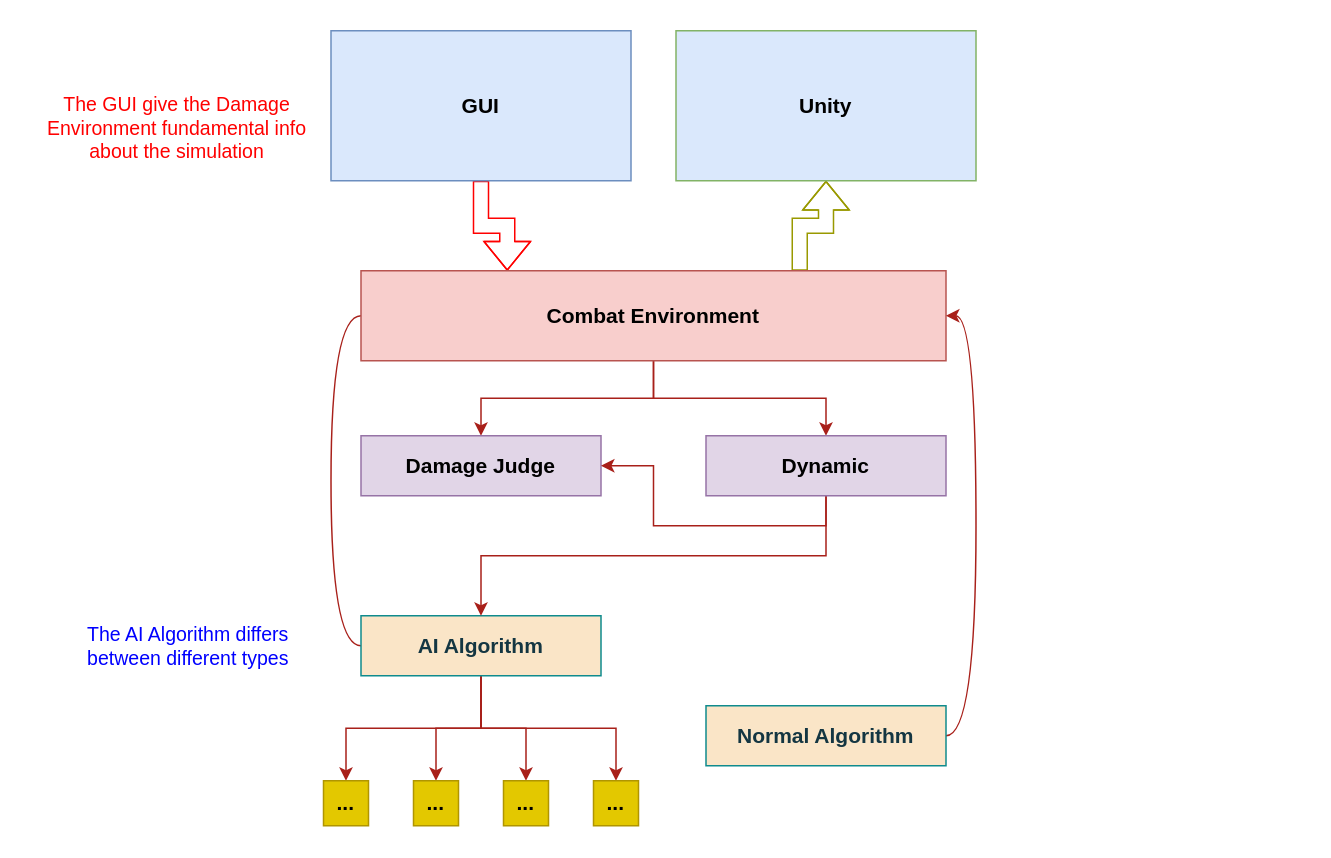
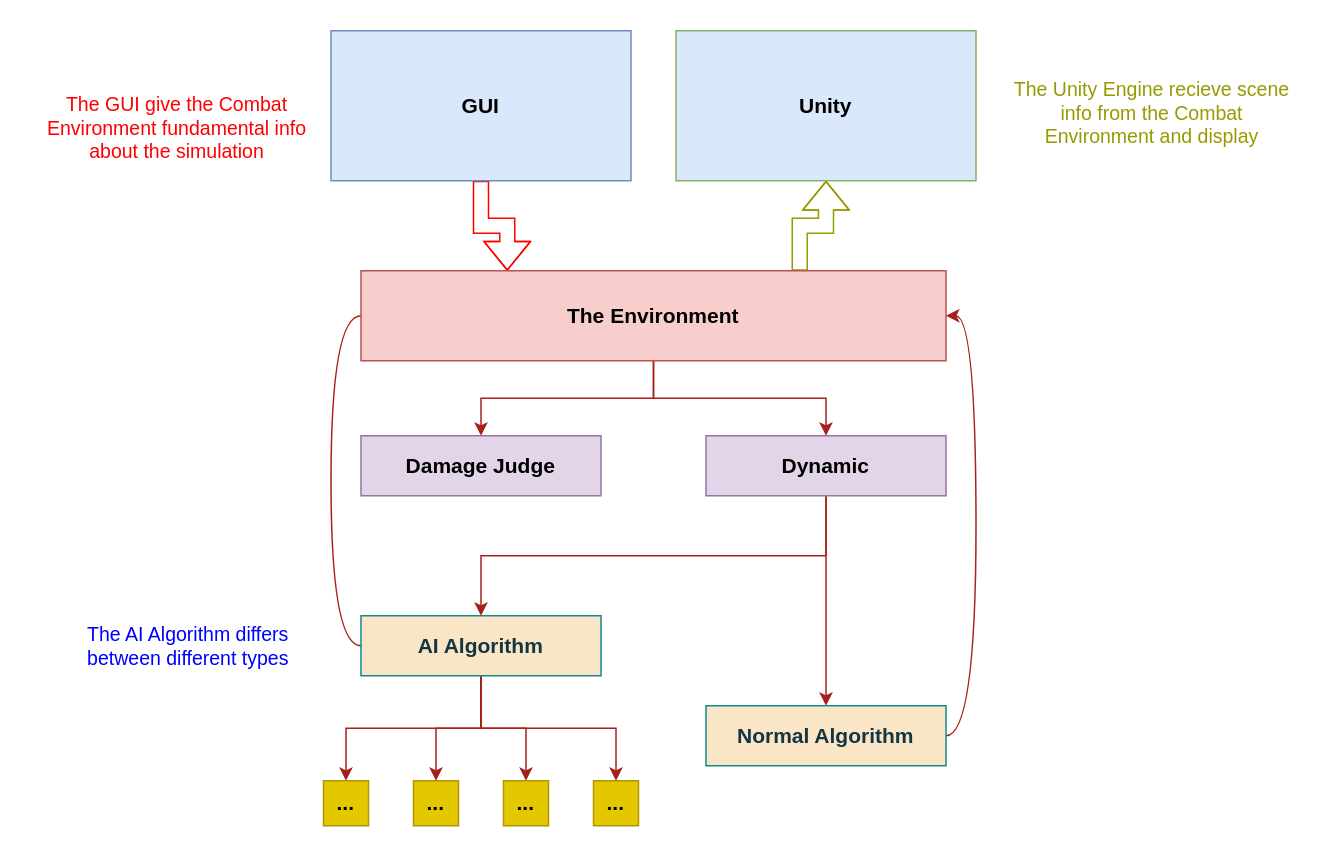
node "The Unity Engine recieve scene info from the Combat Environment and display": added
node "The GUI give the Damage Environment fundamental info about the simulation": label "The GUI give the Damage Environment fundamental info about the simulation" -> "The GUI give the Combat Environment fundamental info about the simulation"
node "Combat Environment": label "Combat Environment" -> "The Environment"
edge "Dynamic" -> "Damage Judge": now "Dynamic" -> "Normal Algorithm"
